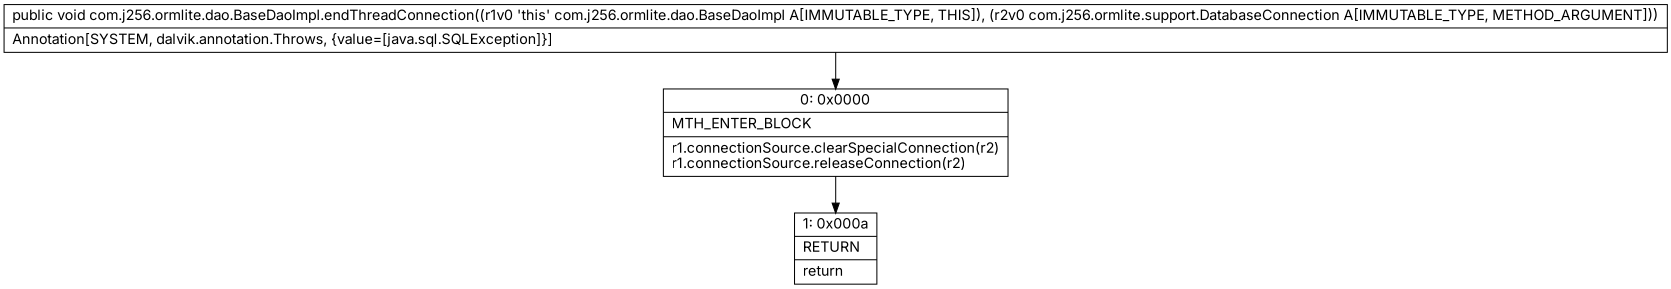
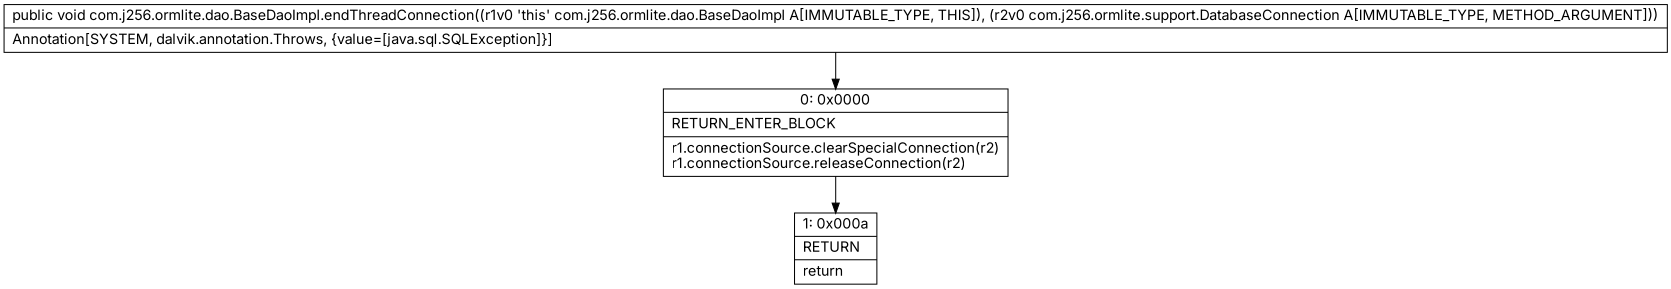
node "0: 0x0000": text "MTH_ENTER_BLOCK" -> "RETURN_ENTER_BLOCK"
